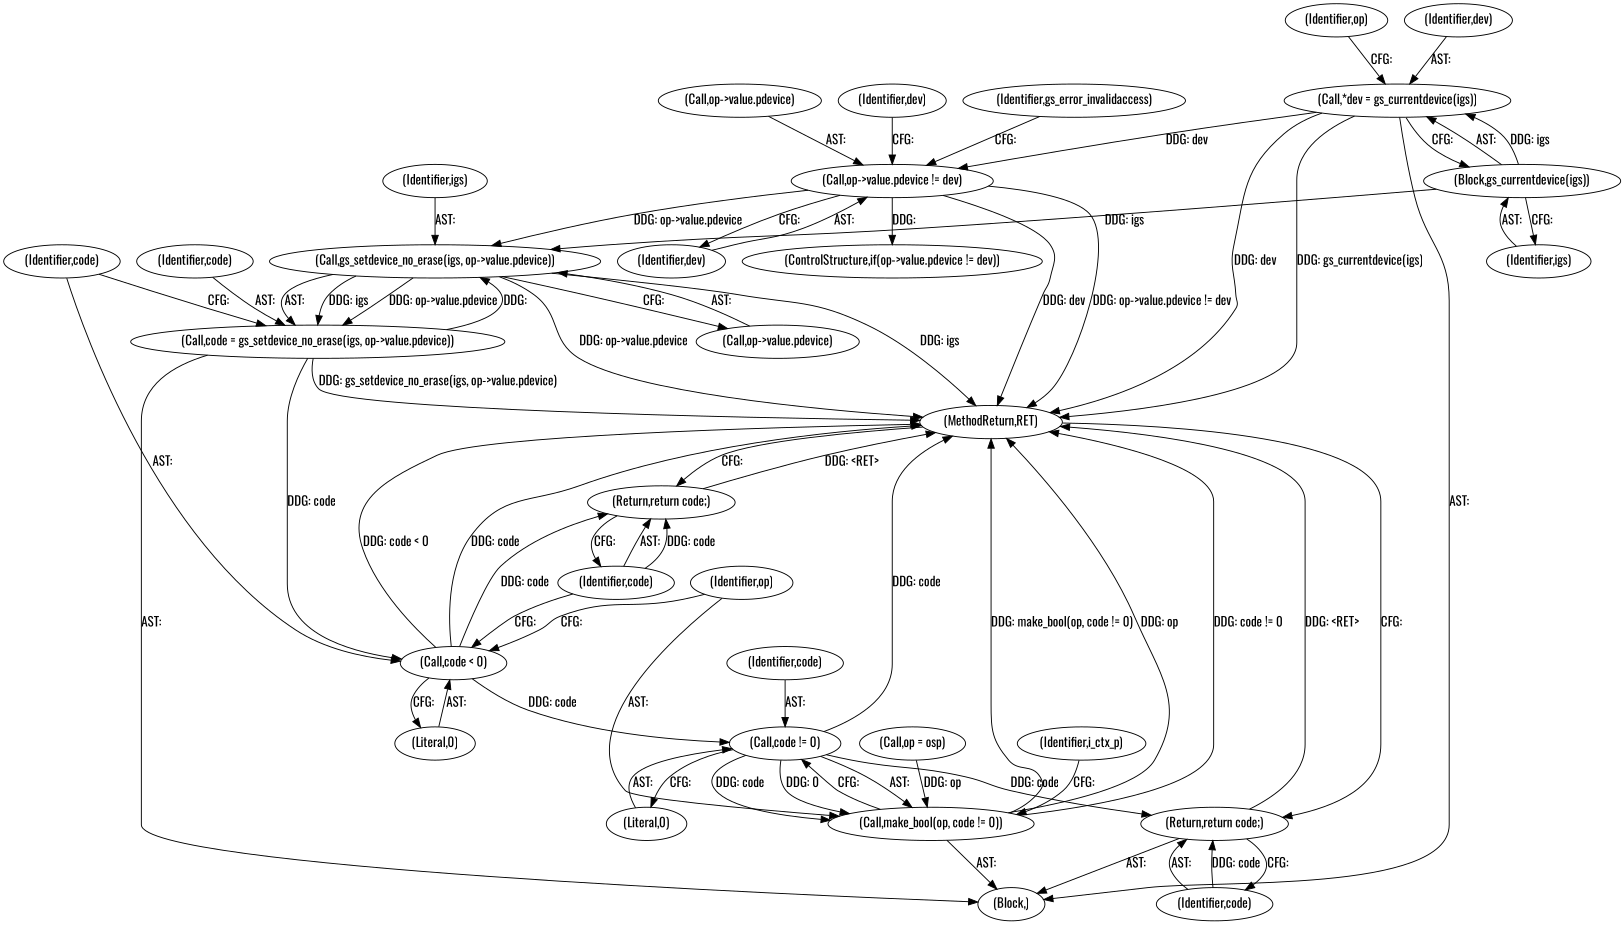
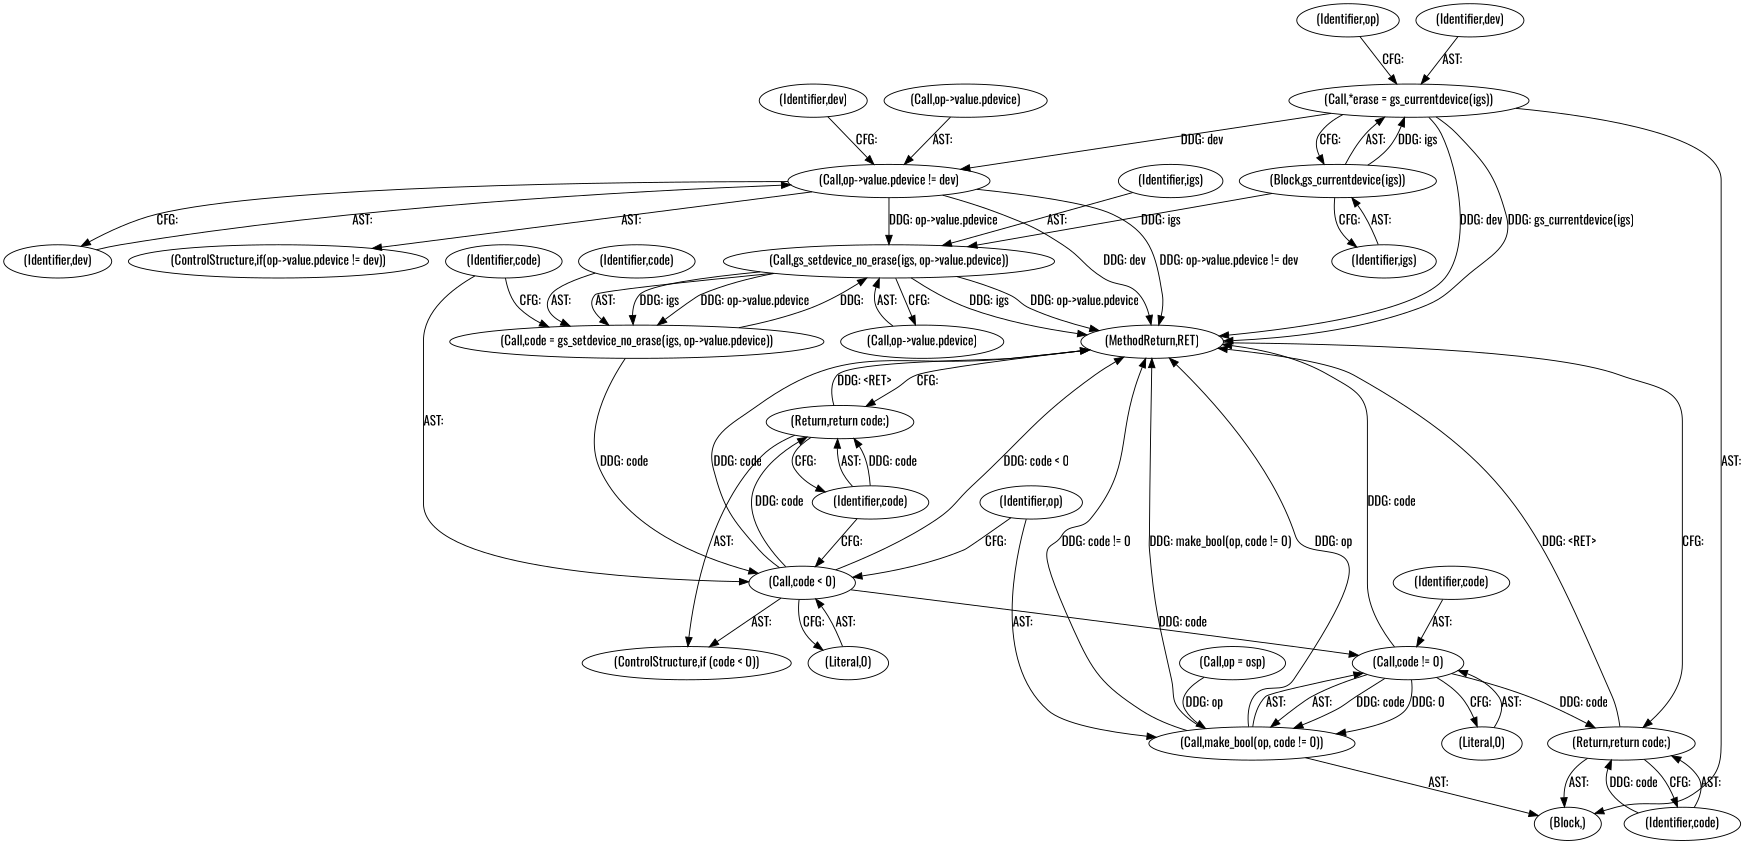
node "(Identifier,gs_error_invalidaccess)": removed
node "(Call,*dev = gs_currentdevice(igs))": label "(Call,*dev = gs_currentdevice(igs))" -> "(Call,*erase = gs_currentdevice(igs))"
edge "(Call,op->value.pdevice != dev)" -> "(ControlStructure,if(op->value.pdevice != dev))": label "DDG: " -> "AST: "
edge "(Call,code = gs_setdevice_no_erase(igs, op->value.pdevice))" -> "(MethodReturn,RET)": removed, label "DDG: gs_setdevice_no_erase(igs, op->value.pdevice)"
node "(ControlStructure,if (code < 0))": added
node "(Identifier,i_ctx_p)": removed
edge "(Call,make_bool(op, code != 0))" -> "(Call,code != 0)": label "CFG: " -> "AST: "
edge "(Call,code = gs_setdevice_no_erase(igs, op->value.pdevice))" -> "(Block,)": removed, label "AST:"
